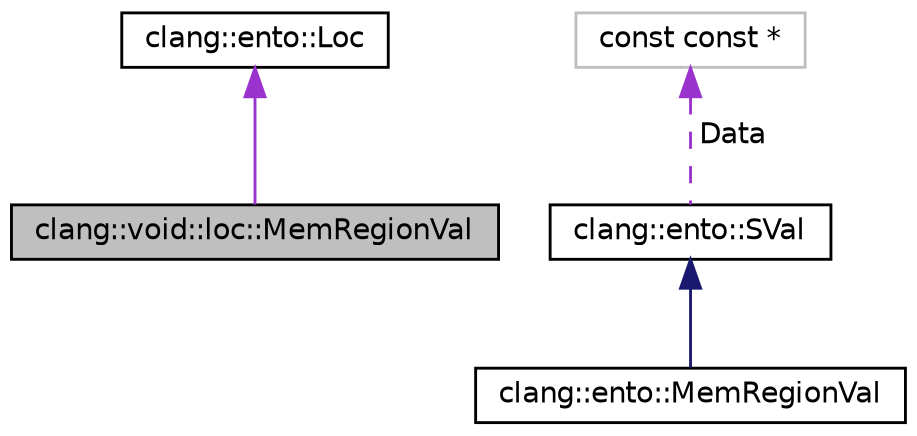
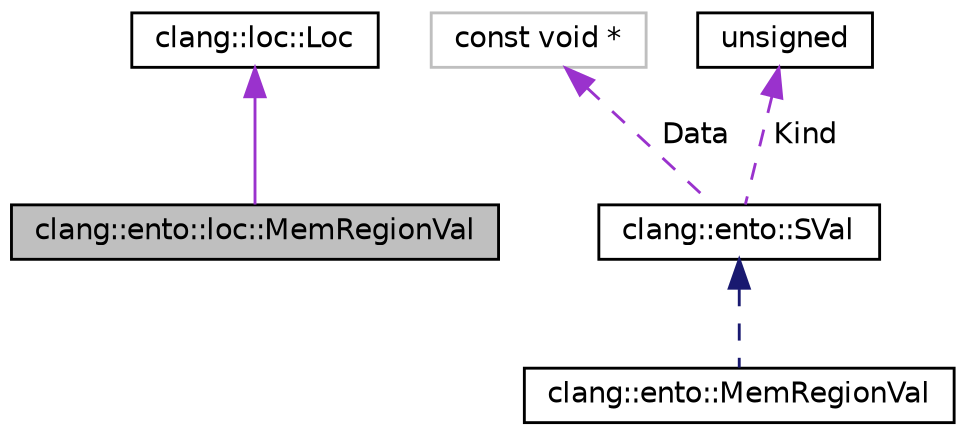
node "clang::ento::Loc": label "clang::ento::Loc" -> "clang::loc::Loc"
node "const const *": label "const const *" -> "const void *"
node "unsigned": added
node "clang::void::loc::MemRegionVal": label "clang::void::loc::MemRegionVal" -> "clang::ento::loc::MemRegionVal"
edge "clang::ento::MemRegionVal" -> "clang::ento::SVal": style solid -> dashed
